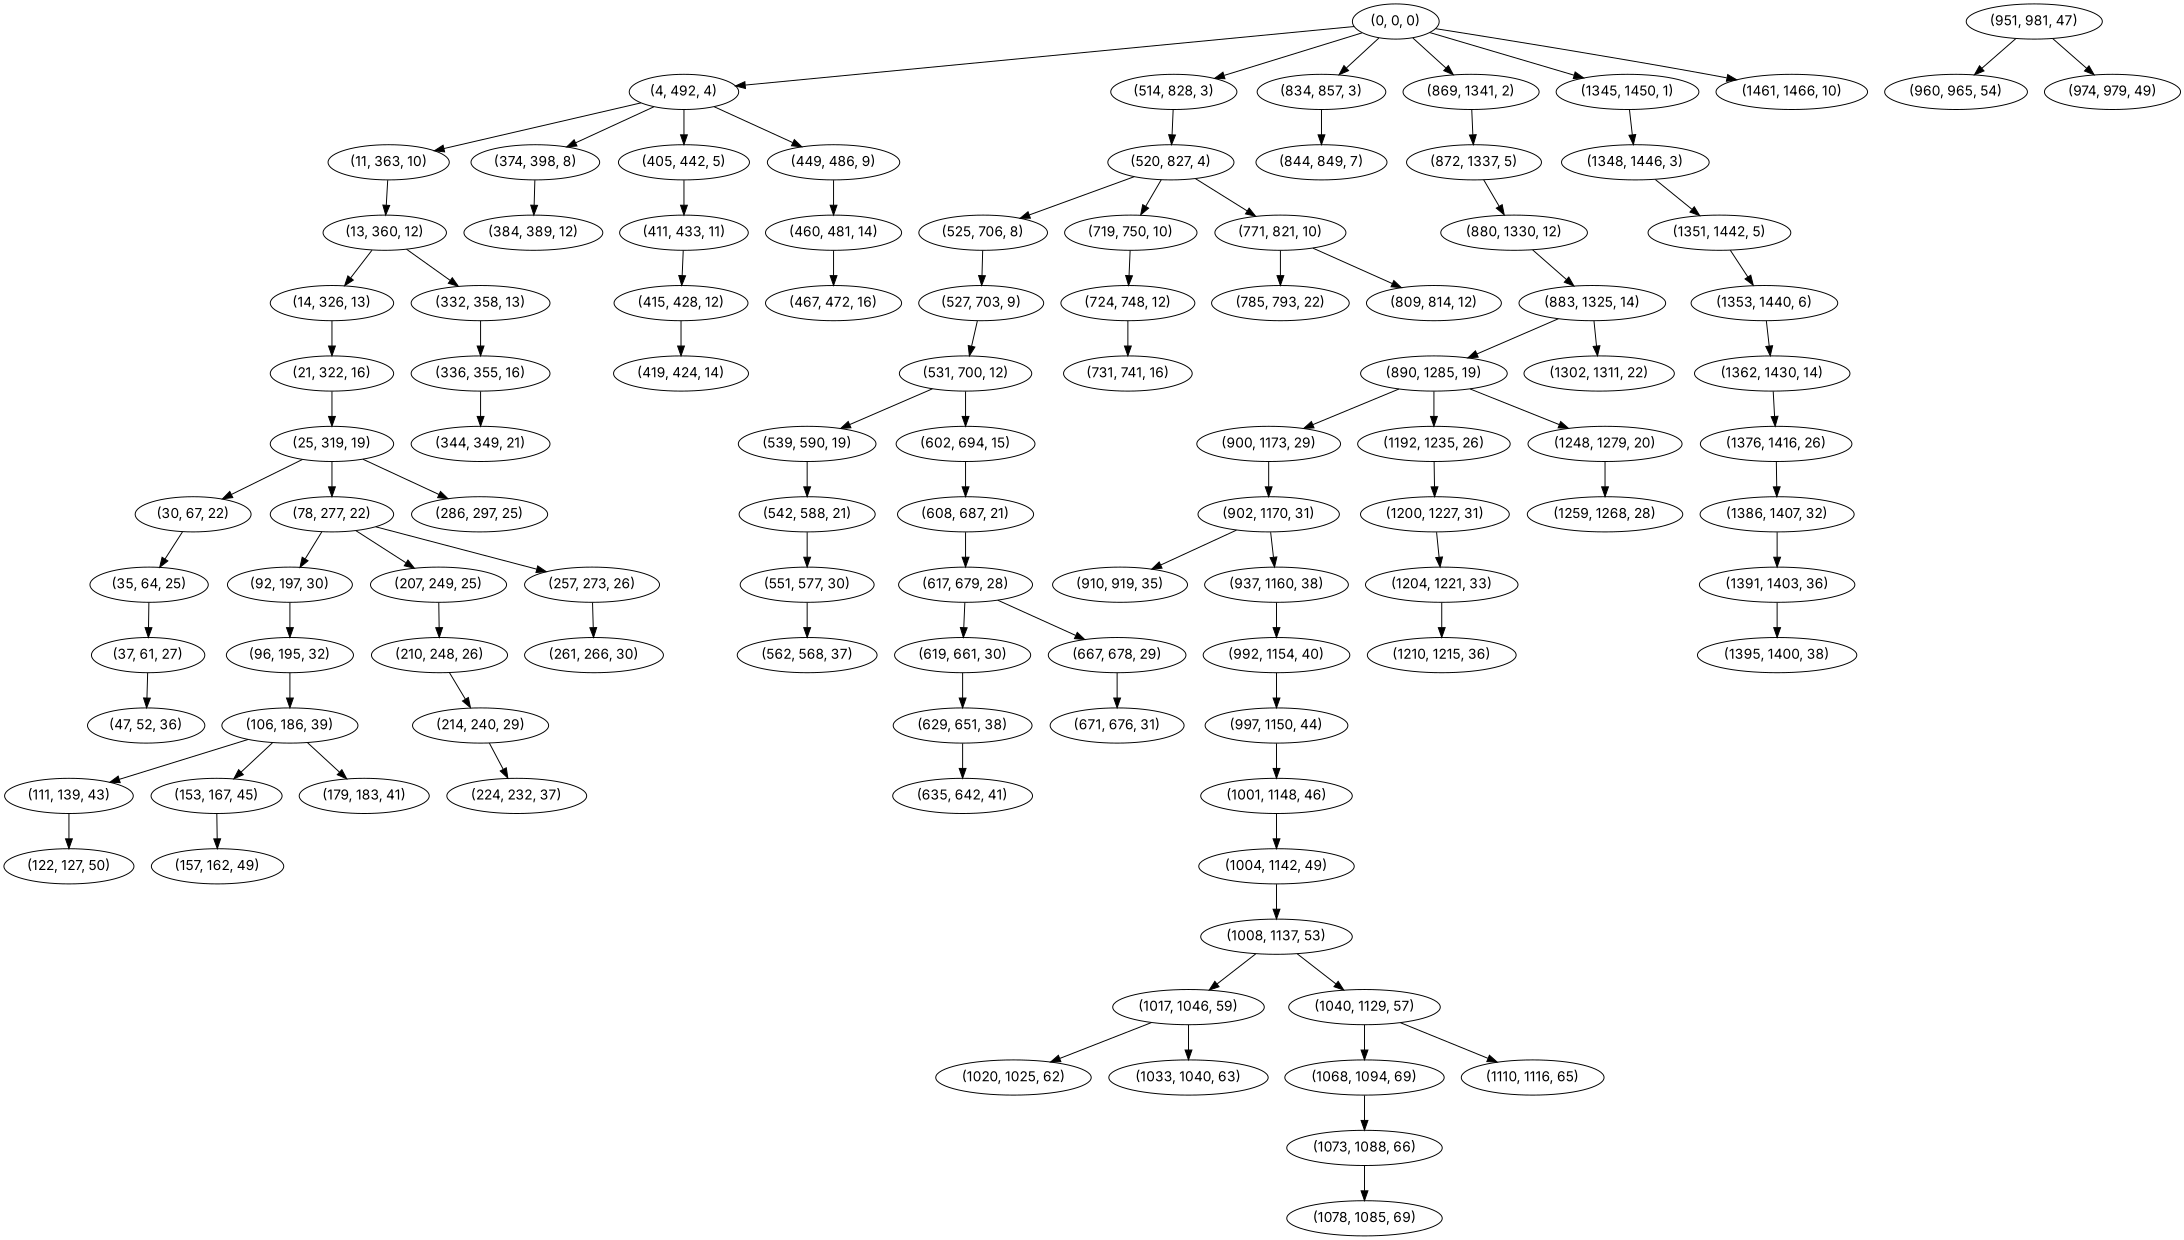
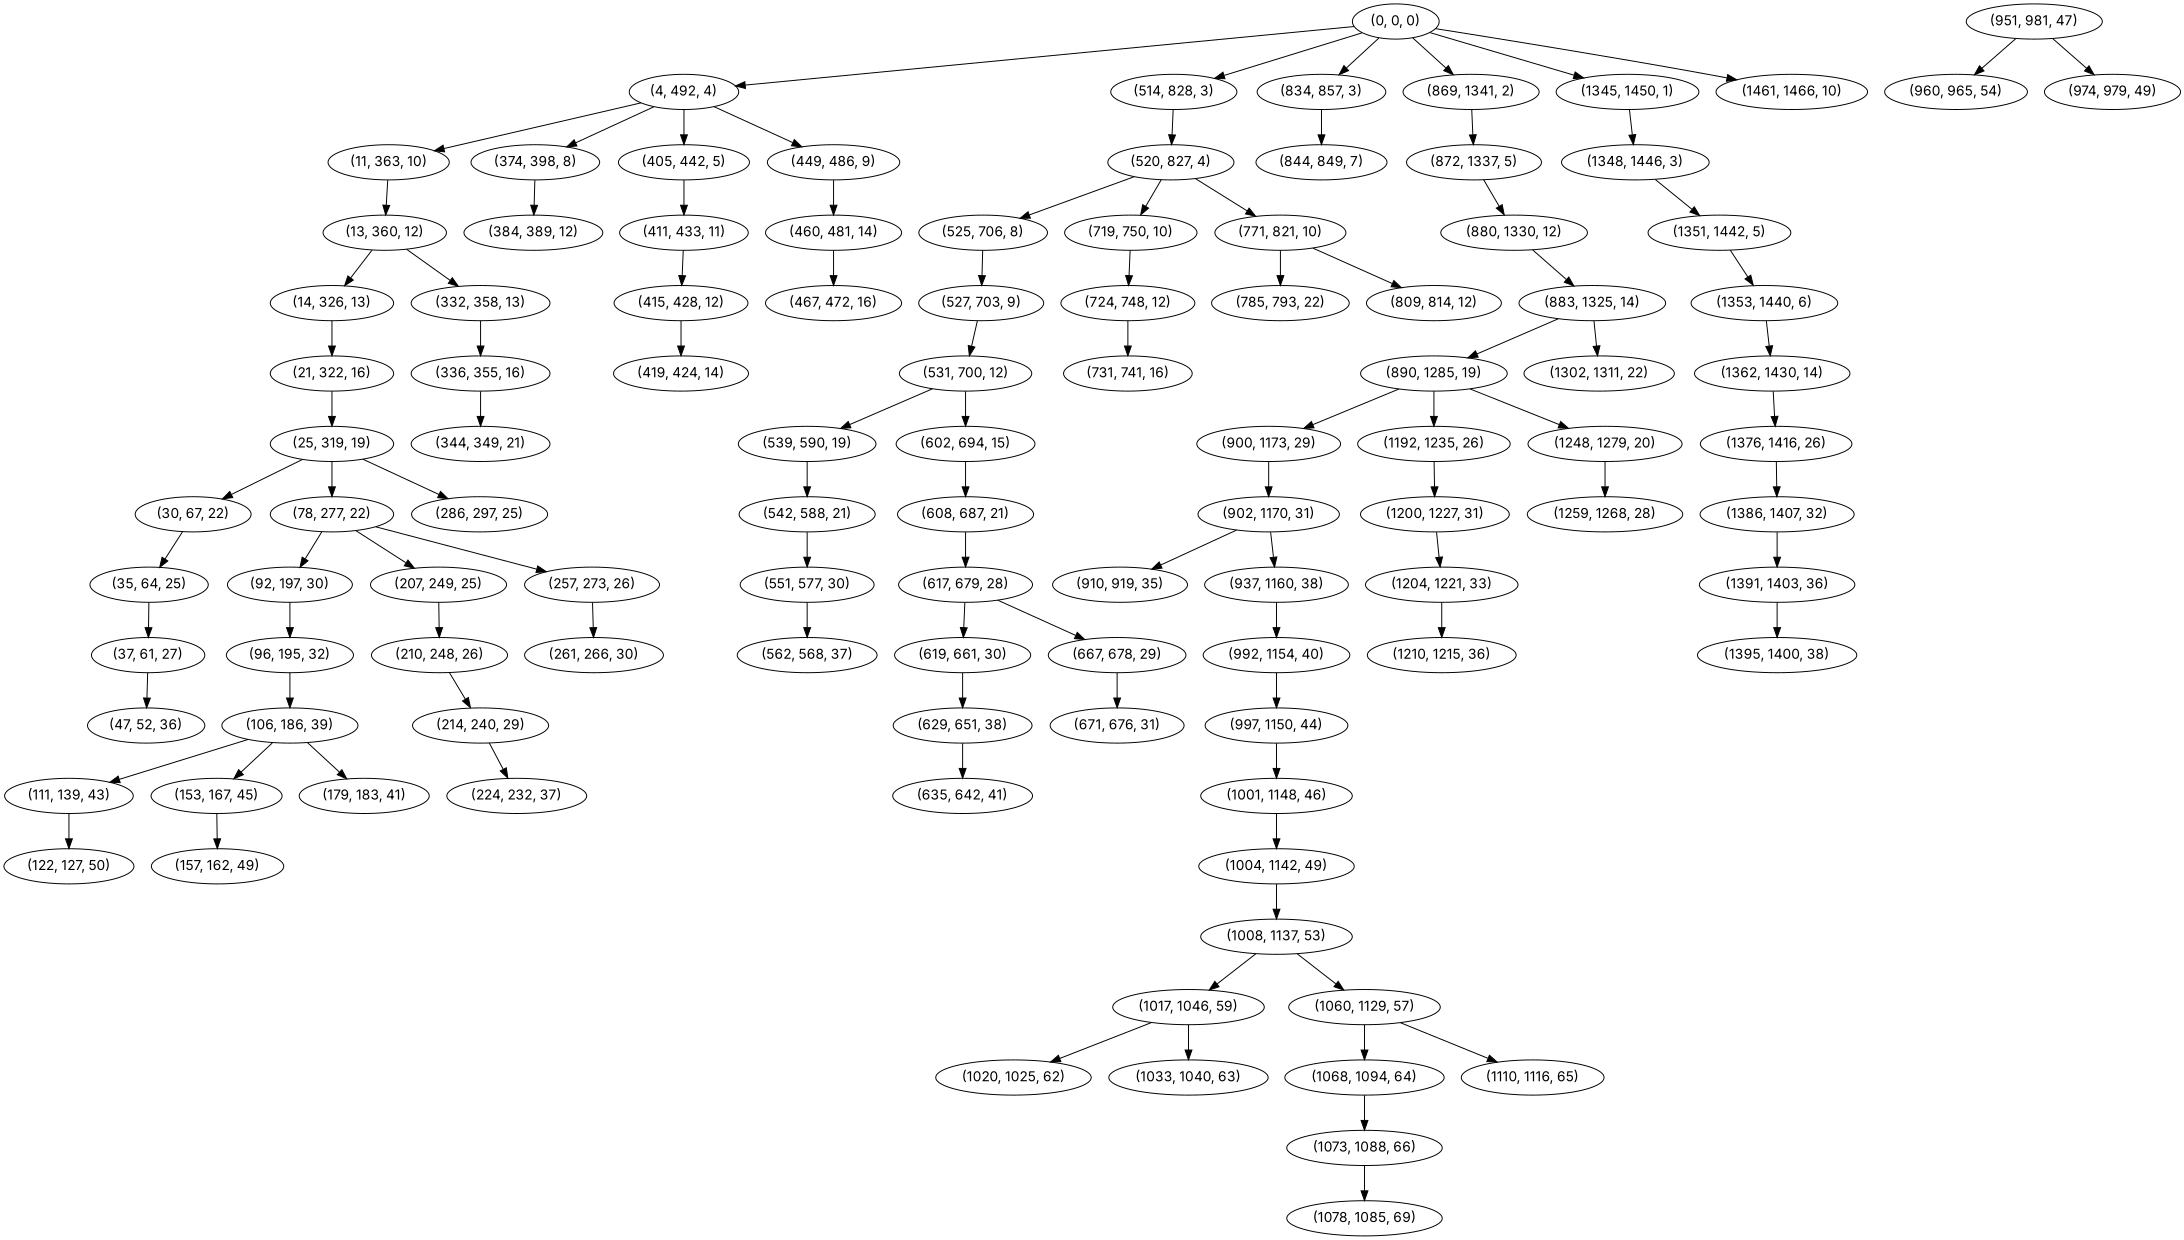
node "(1040, 1129, 57)": label "(1040, 1129, 57)" -> "(1060, 1129, 57)"
node "(1068, 1094, 69)": label "(1068, 1094, 69)" -> "(1068, 1094, 64)"
